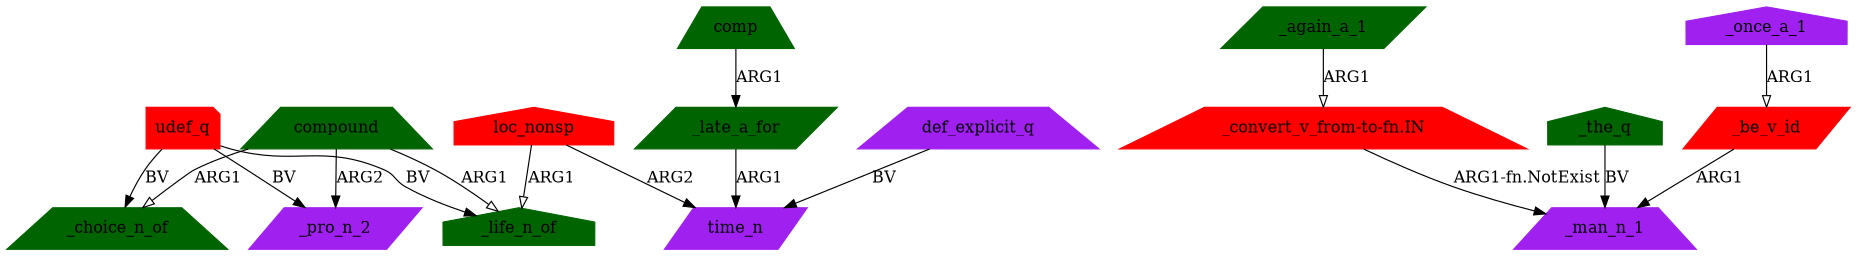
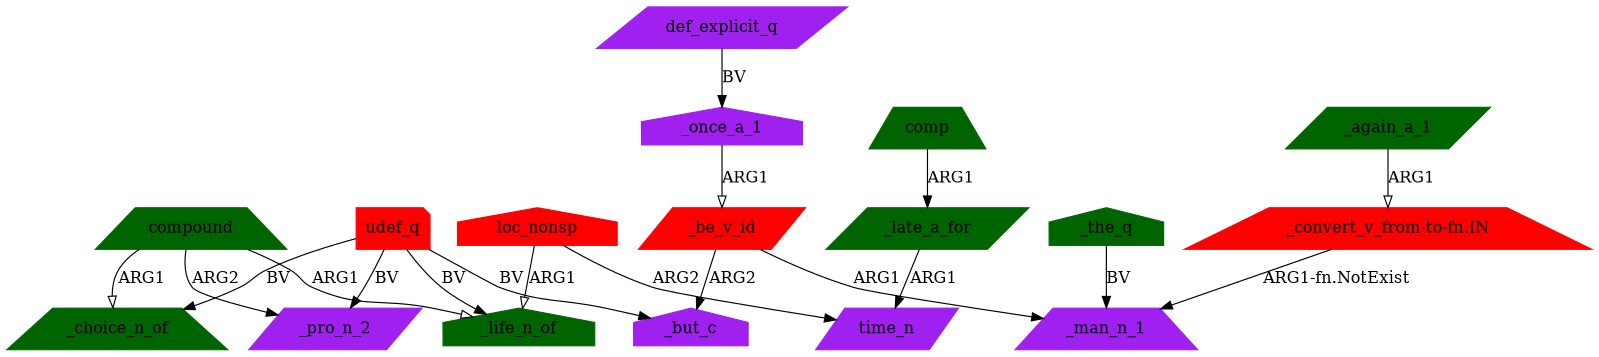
node "def_explicit_q": shape trapezium -> parallelogram
edge "def_explicit_q" -> "time_n": now "def_explicit_q" -> "_once_a_1"
node "_but_c": added
